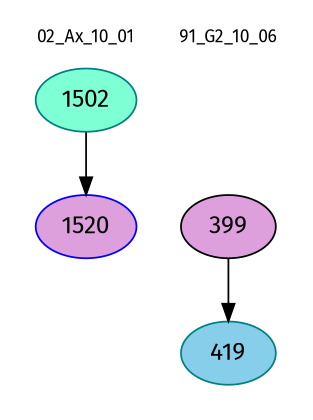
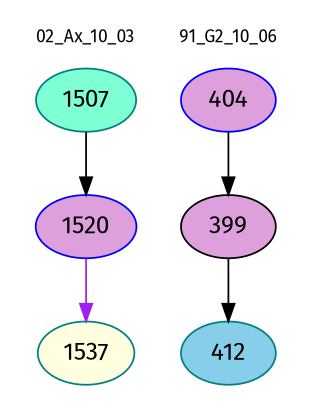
cluster "02_Ax_10_01": label "02_Ax_10_01" -> "02_Ax_10_03"
node "1502": label "1502" -> "1507"
node "404": added
node "1537": added
node "419": label "419" -> "412"
